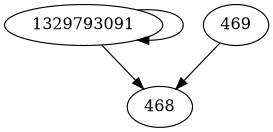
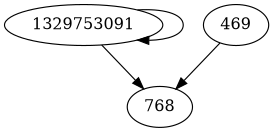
node "1329793091": label "1329793091" -> "1329753091"
node "468": label "468" -> "768"
